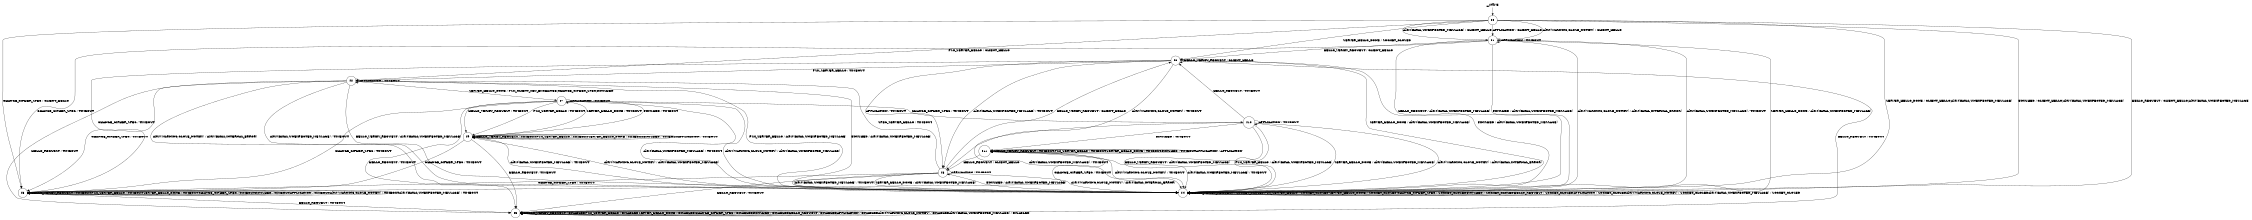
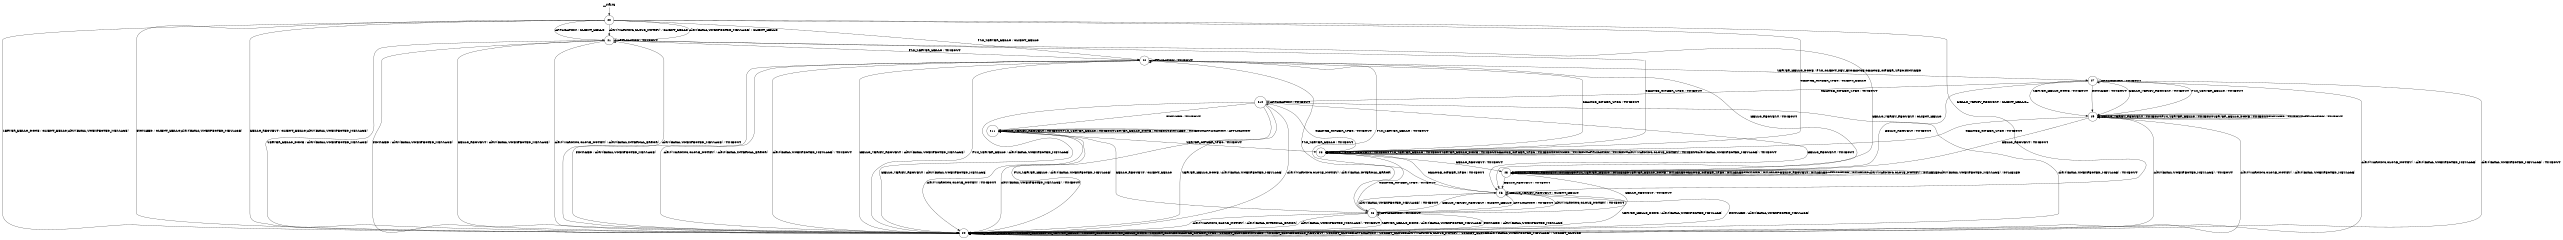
edge "s0" -> "s6": label "SERVER_HELLO_DONE / SOCKET_CLOSED" -> "HELLO_VERIFY_REQUEST / CLIENT_HELLO+"
edge "s1" -> "s2": added, label "PSK_SERVER_HELLO / TIMEOUT"
edge "s8" -> "s2": label "SPEC_SERVER_HELLO / TIMEOUT" -> "PSK_SERVER_HELLO / TIMEOUT"
edge "s7" -> "s3": now "s10" -> "s3"
edge "s11" -> "s3": label "CHANGE_CIPHER_SPEC / TIMEOUT" -> "SERVER_CIPHER_SPEC / TIMEOUT"
edge "s6" -> "s5": reversed
